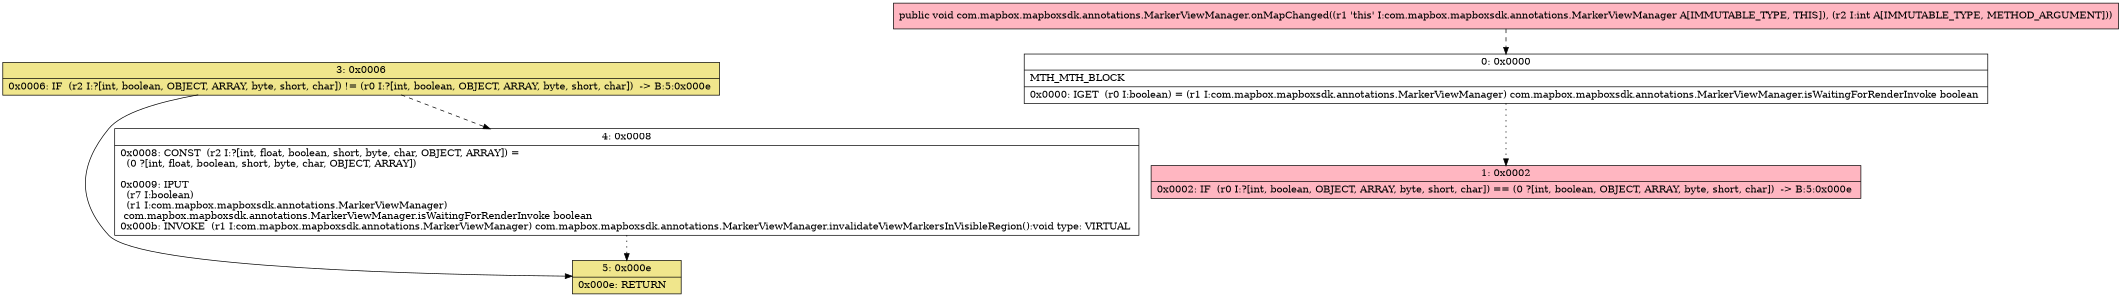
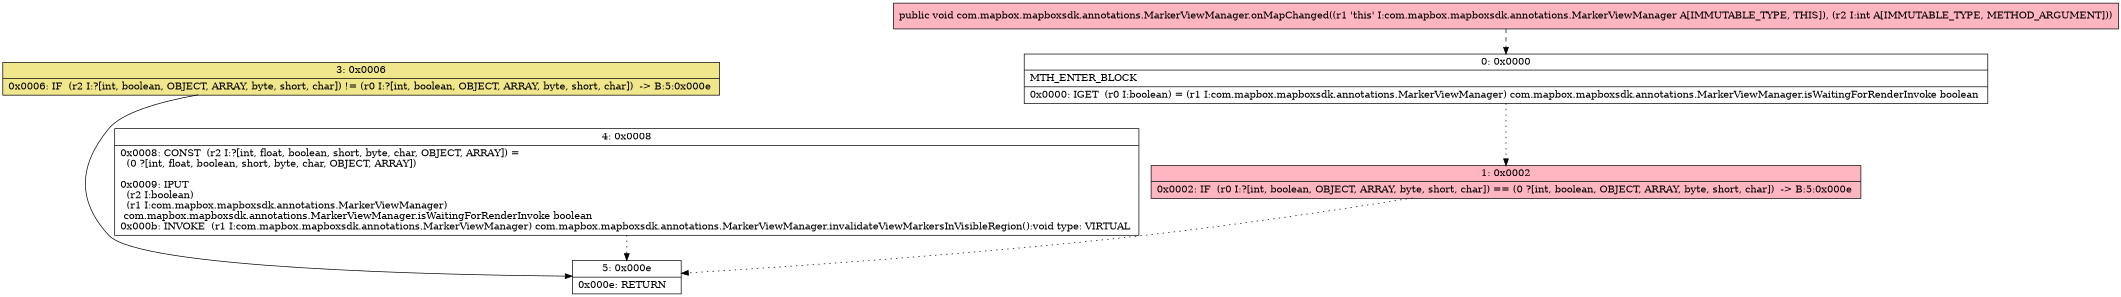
node "0: 0x0000": text "MTH_MTH_BLOCK" -> "MTH_ENTER_BLOCK"
edge "3: 0x0006" -> "4: 0x0008": removed
node "4: 0x0008": text "(r7 I:boolean)" -> "(r2 I:boolean)"
edge "1: 0x0002" -> "5: 0x000e": added
node "5: 0x000e": fillcolor khaki -> white
